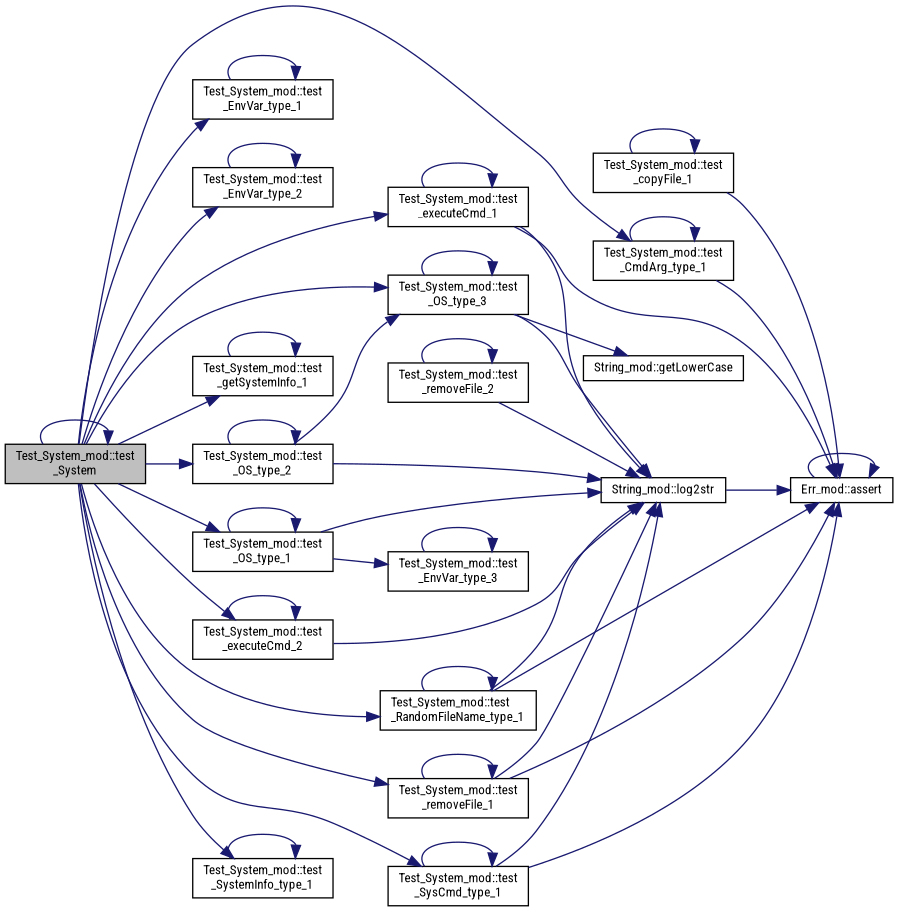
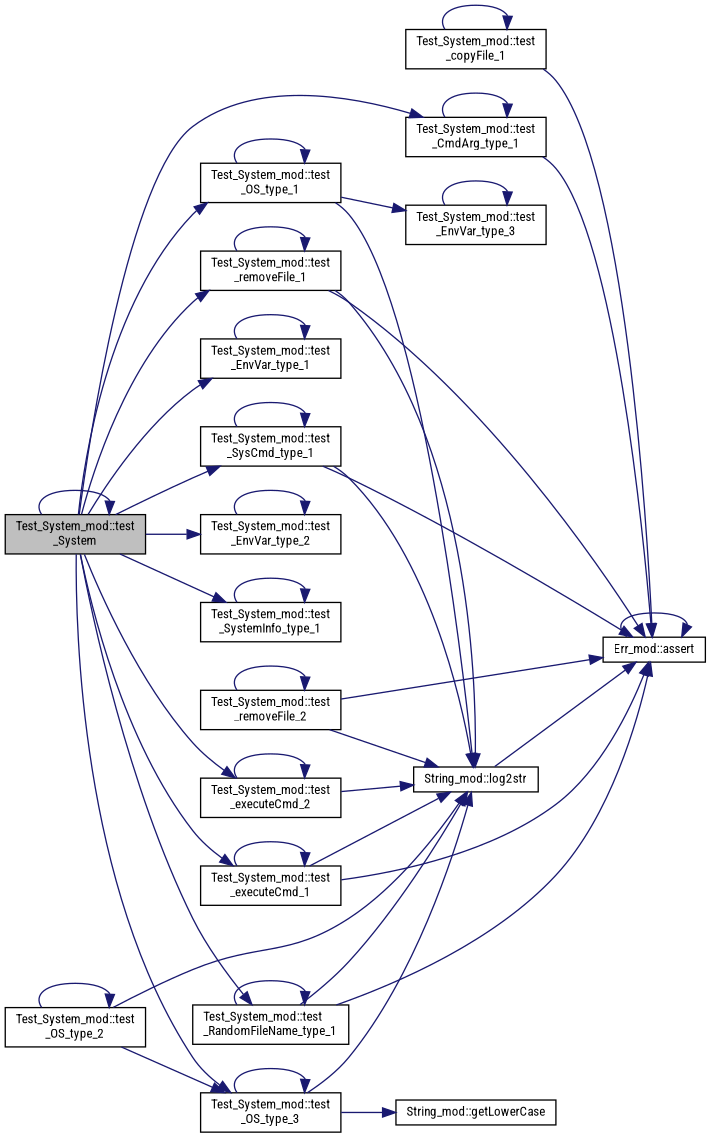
node "Test_System_mod::test _getSystemInfo_1": removed
edge "Test_System_mod::test _System" -> "Test_System_mod::test _OS_type_2": removed
edge "Test_System_mod::test _removeFile_2" -> "Err_mod::assert": added
